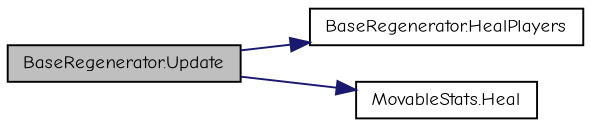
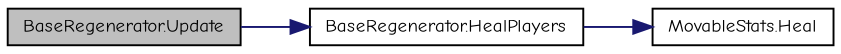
edge "BaseRegenerator.Update" -> "MovableStats.Heal": now "BaseRegenerator.HealPlayers" -> "MovableStats.Heal"
